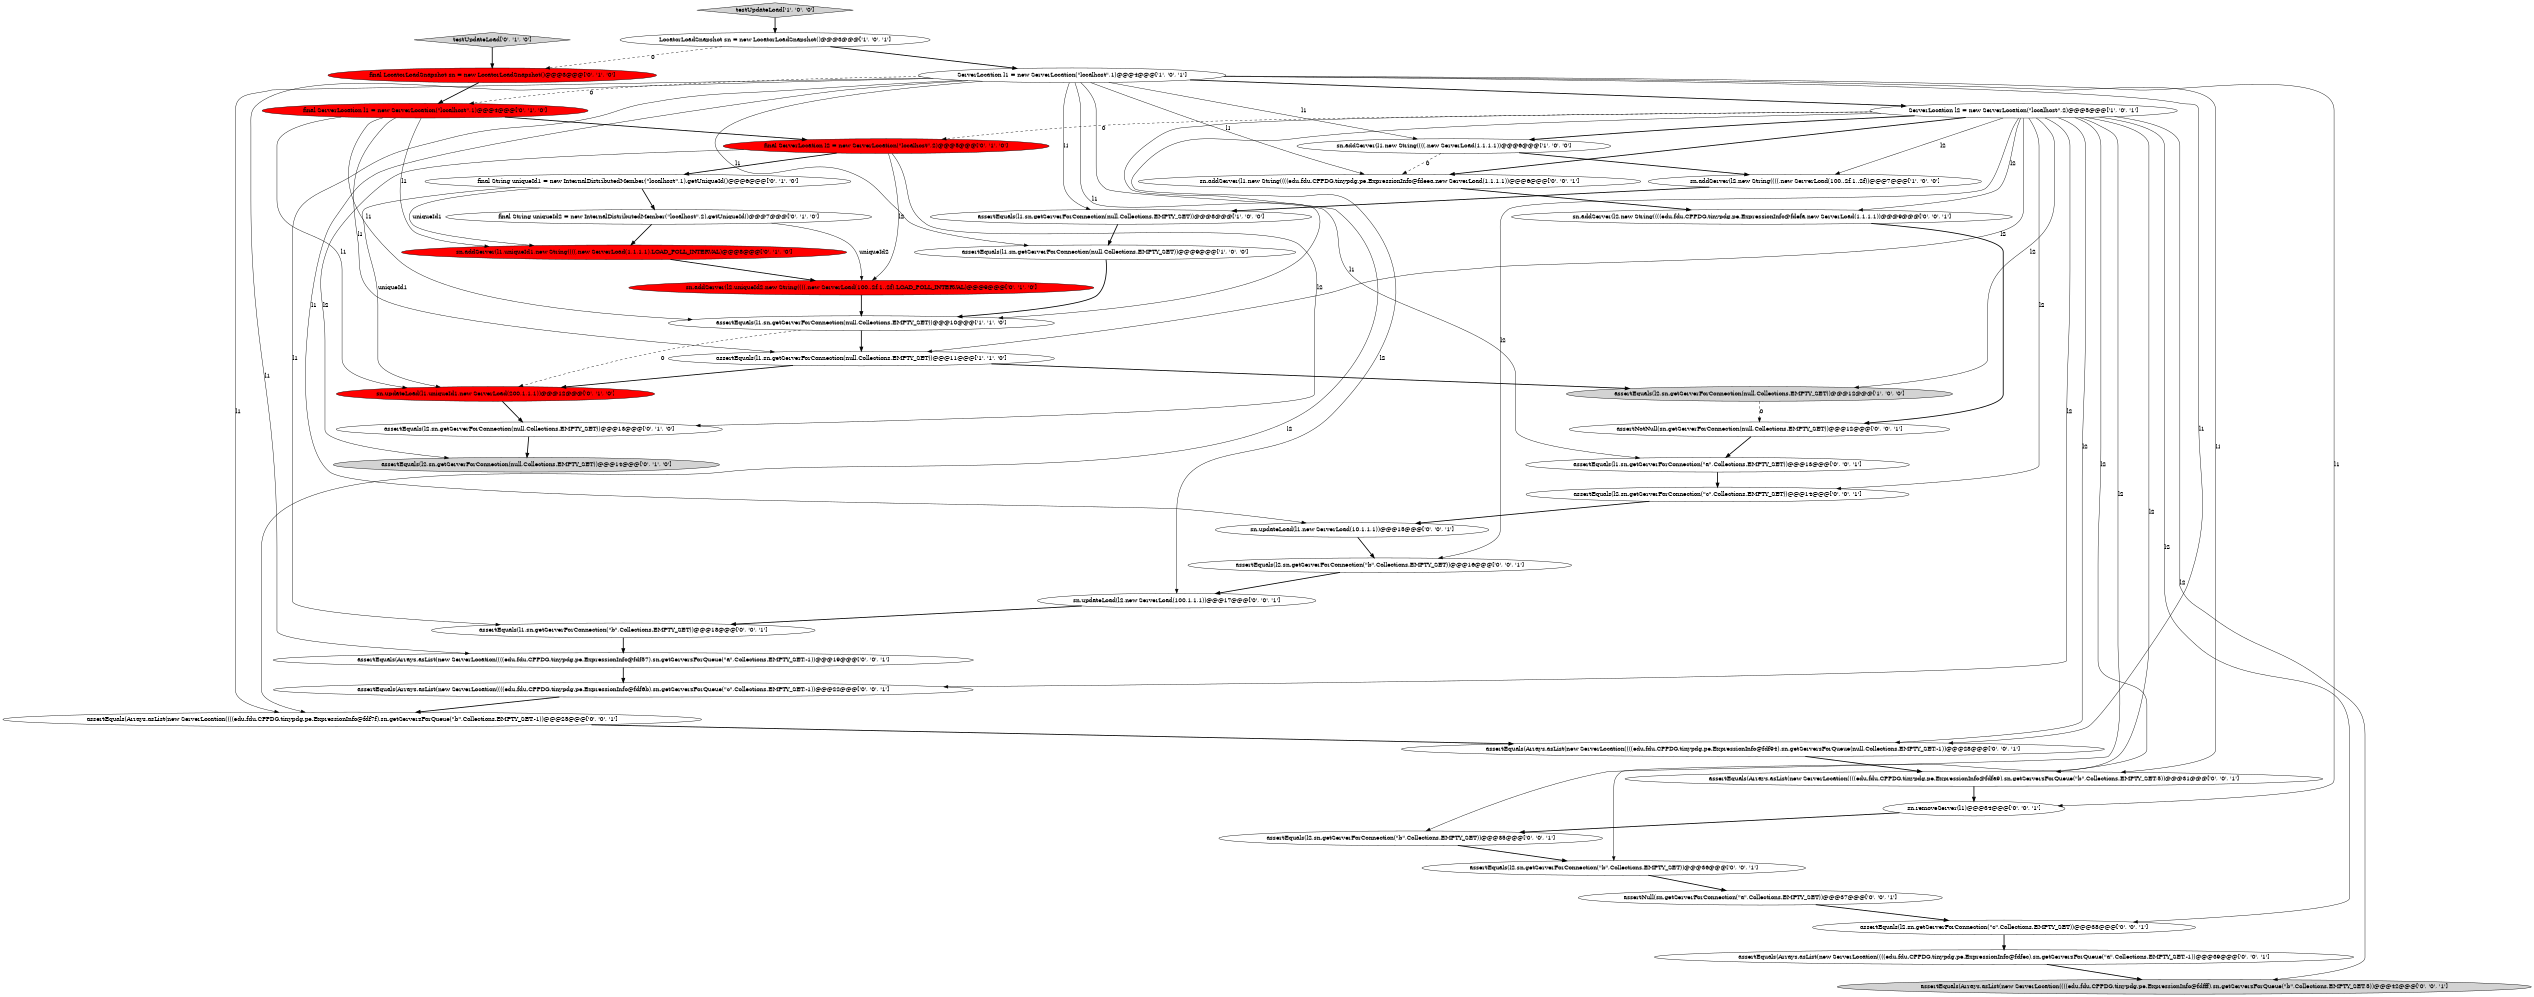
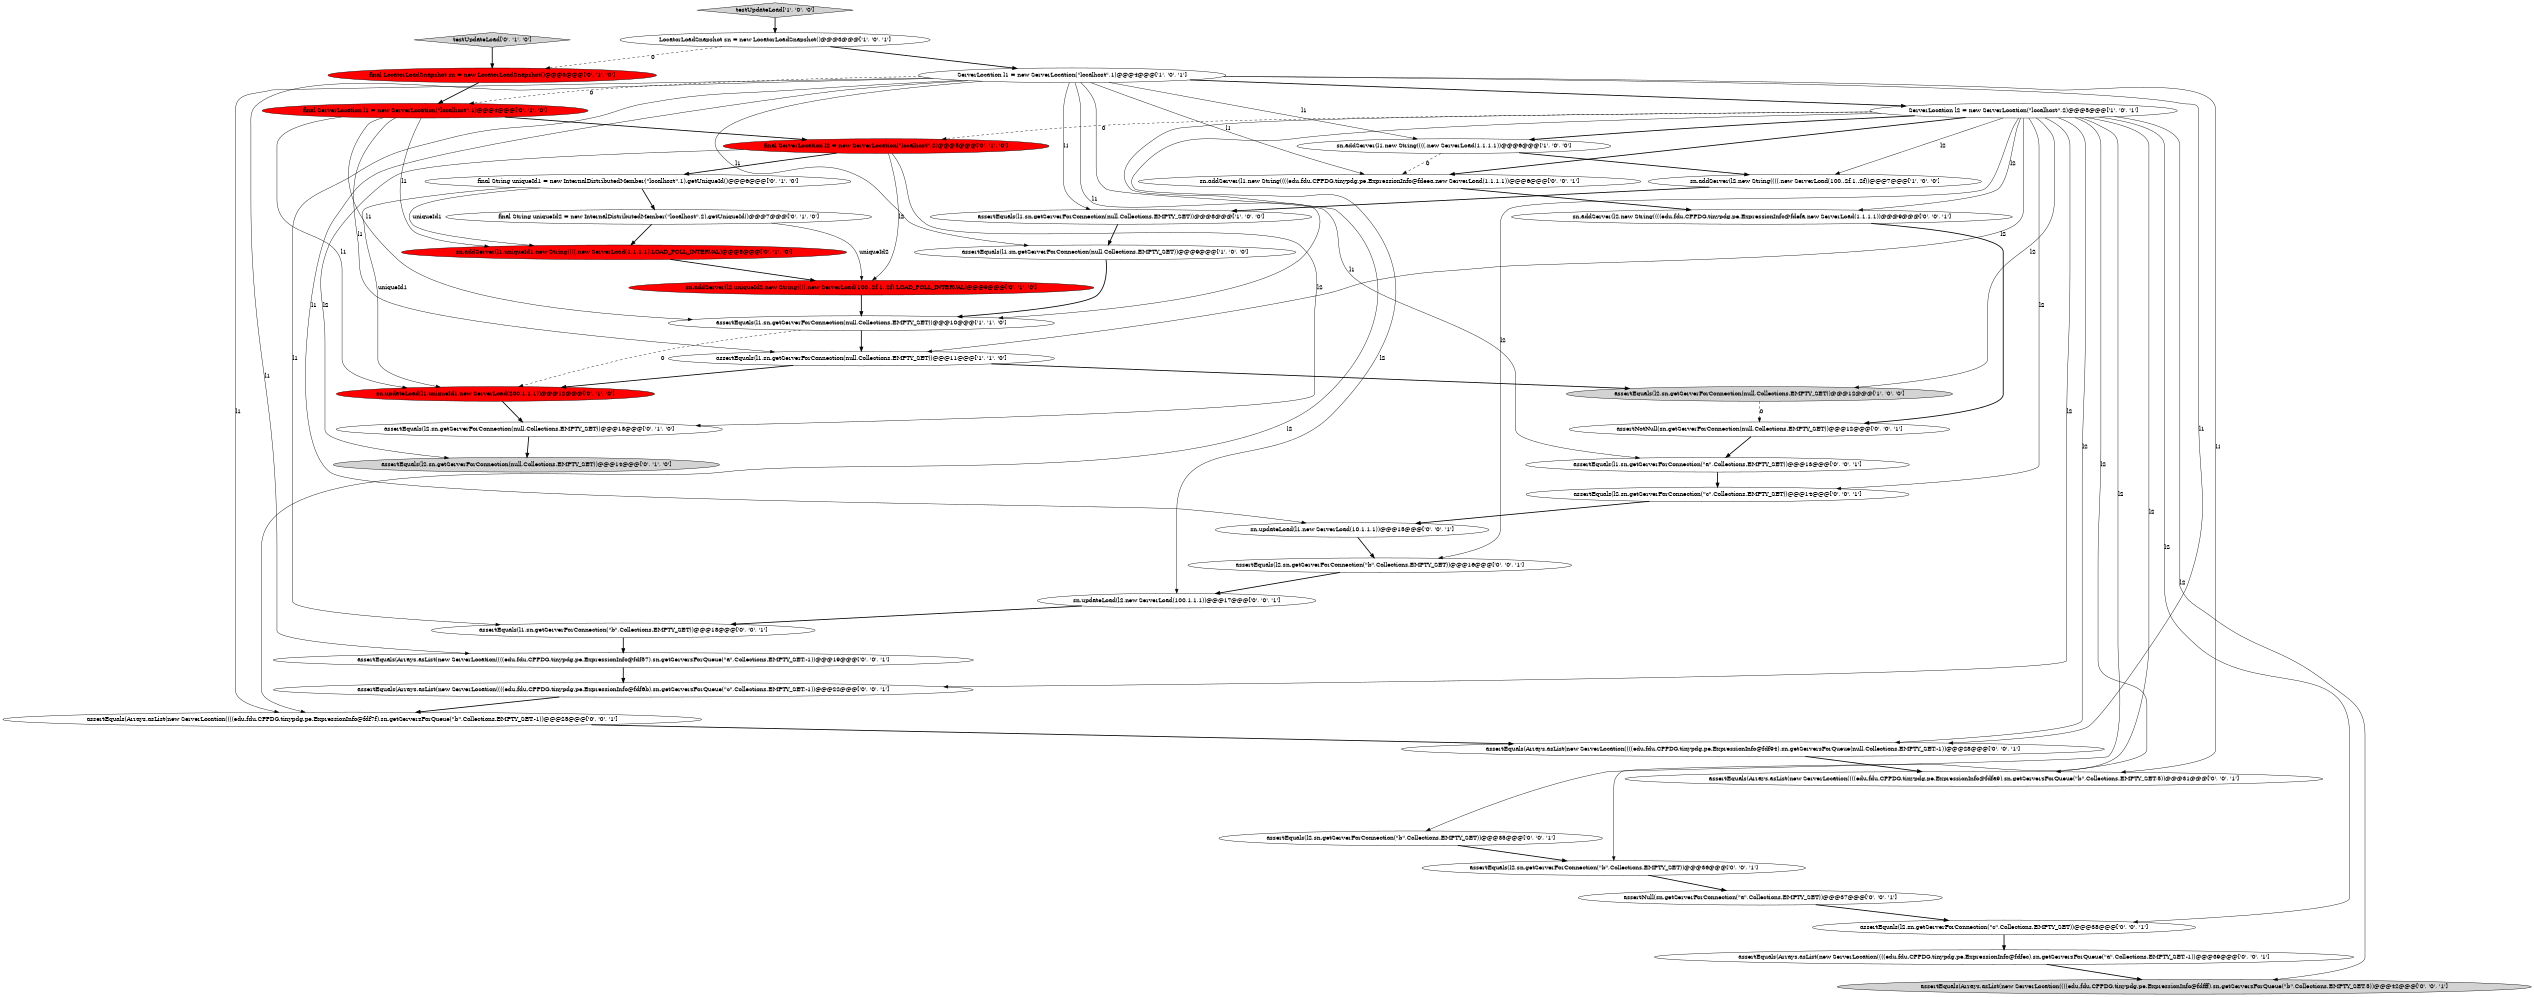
node "sn.removeServer(l1)@@@34@@@['0', '0', '1']": removed
